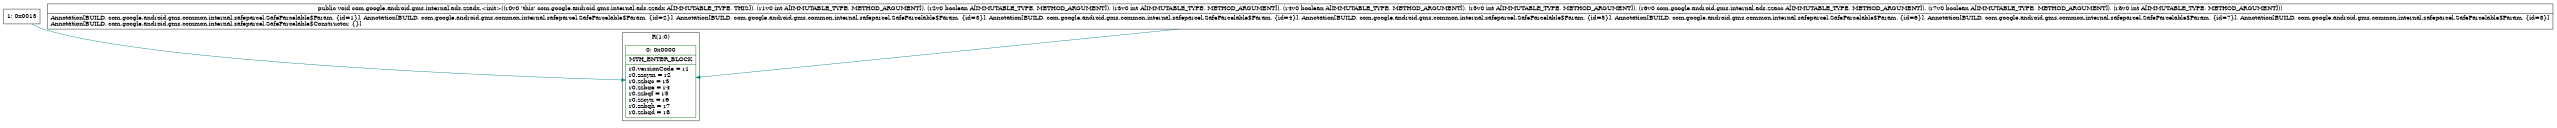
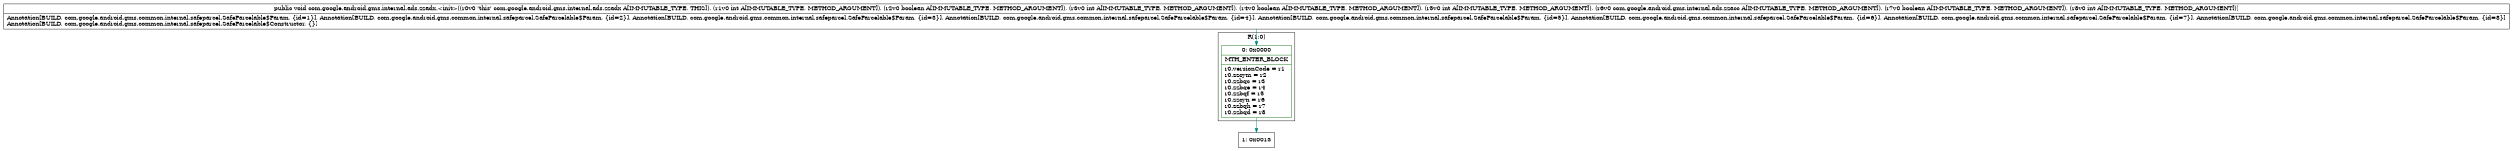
edge "1: 0x0013" -> "0: 0x0000": reversed
